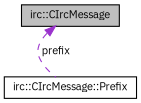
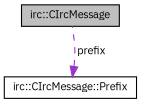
edge "irc::CIrcMessage::Prefix" -> "irc::CIrcMessage": reversed
